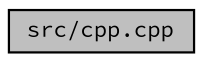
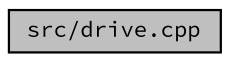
node "src/cpp.cpp": label "src/cpp.cpp" -> "src/drive.cpp"
